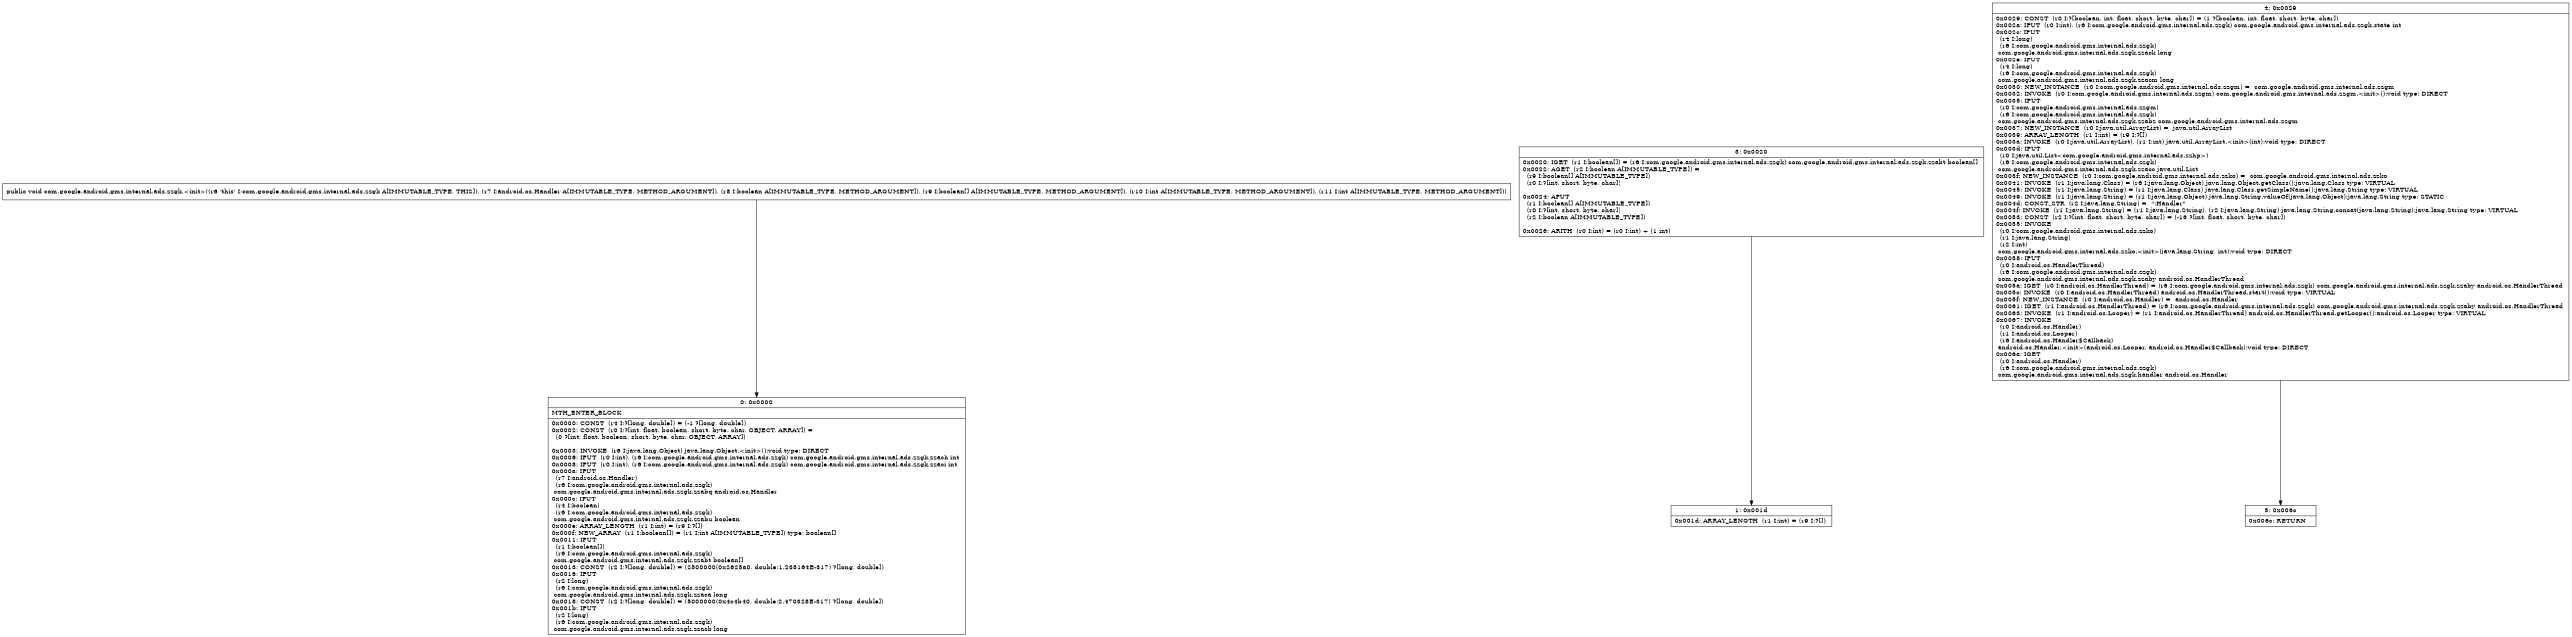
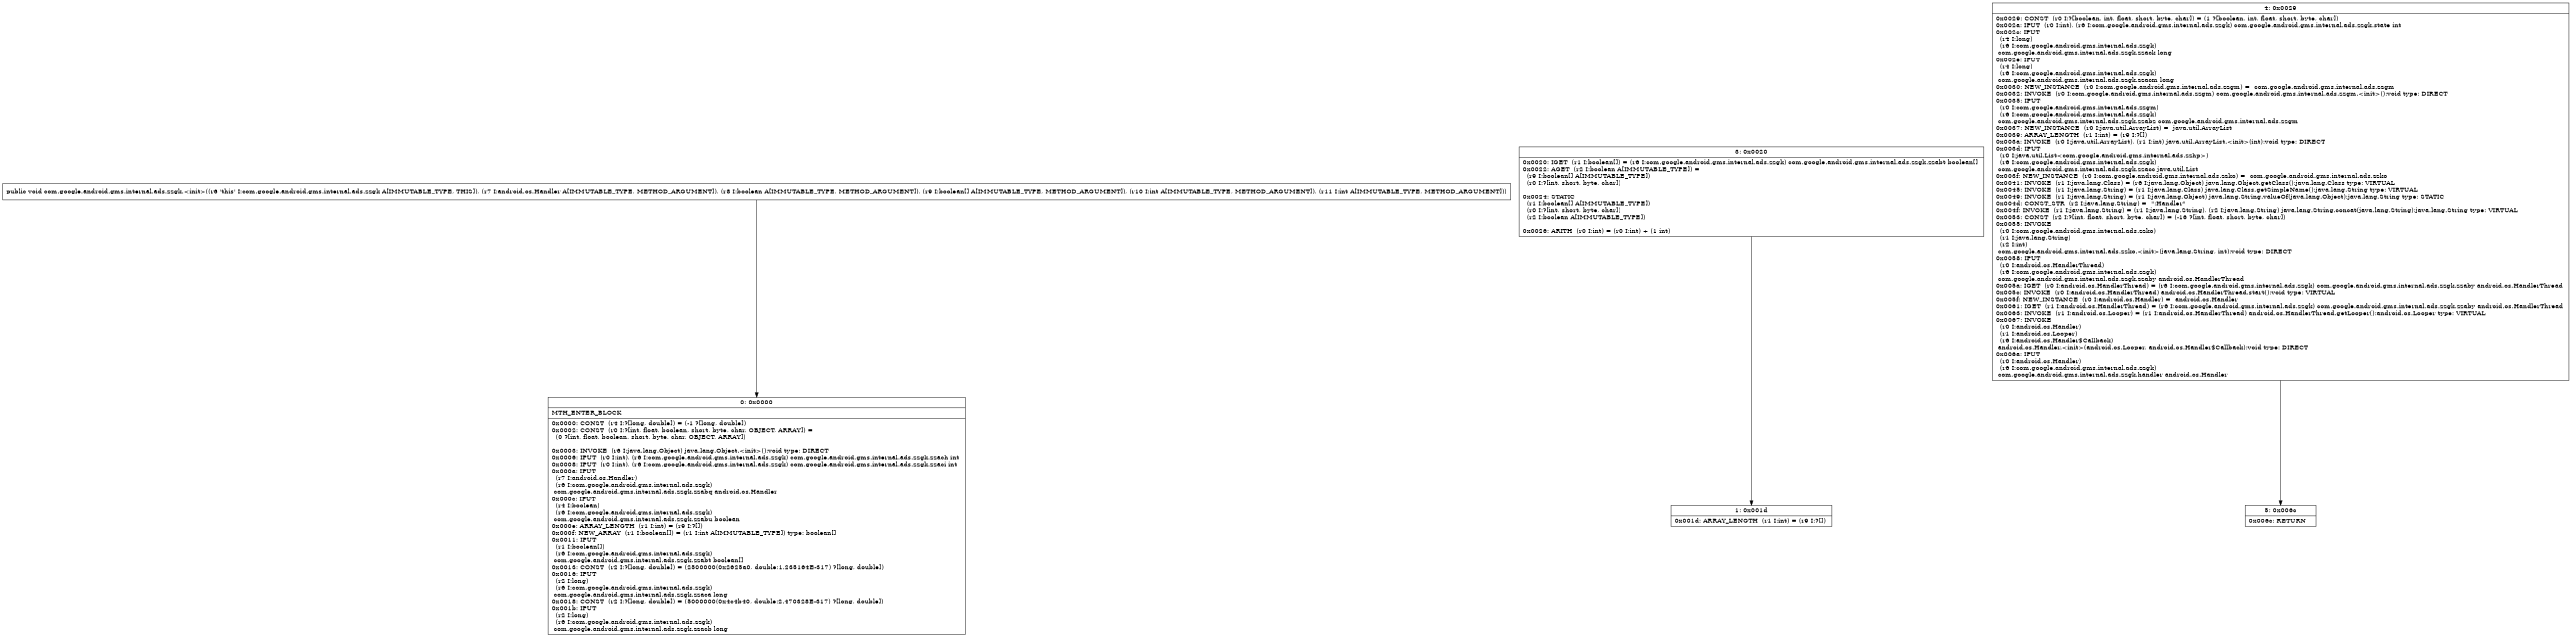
node "3: 0x0020": text "0x0024: APUT" -> "0x0024: STATIC"
node "4: 0x0029": text "0x006a: IGET" -> "0x006a: IPUT"
